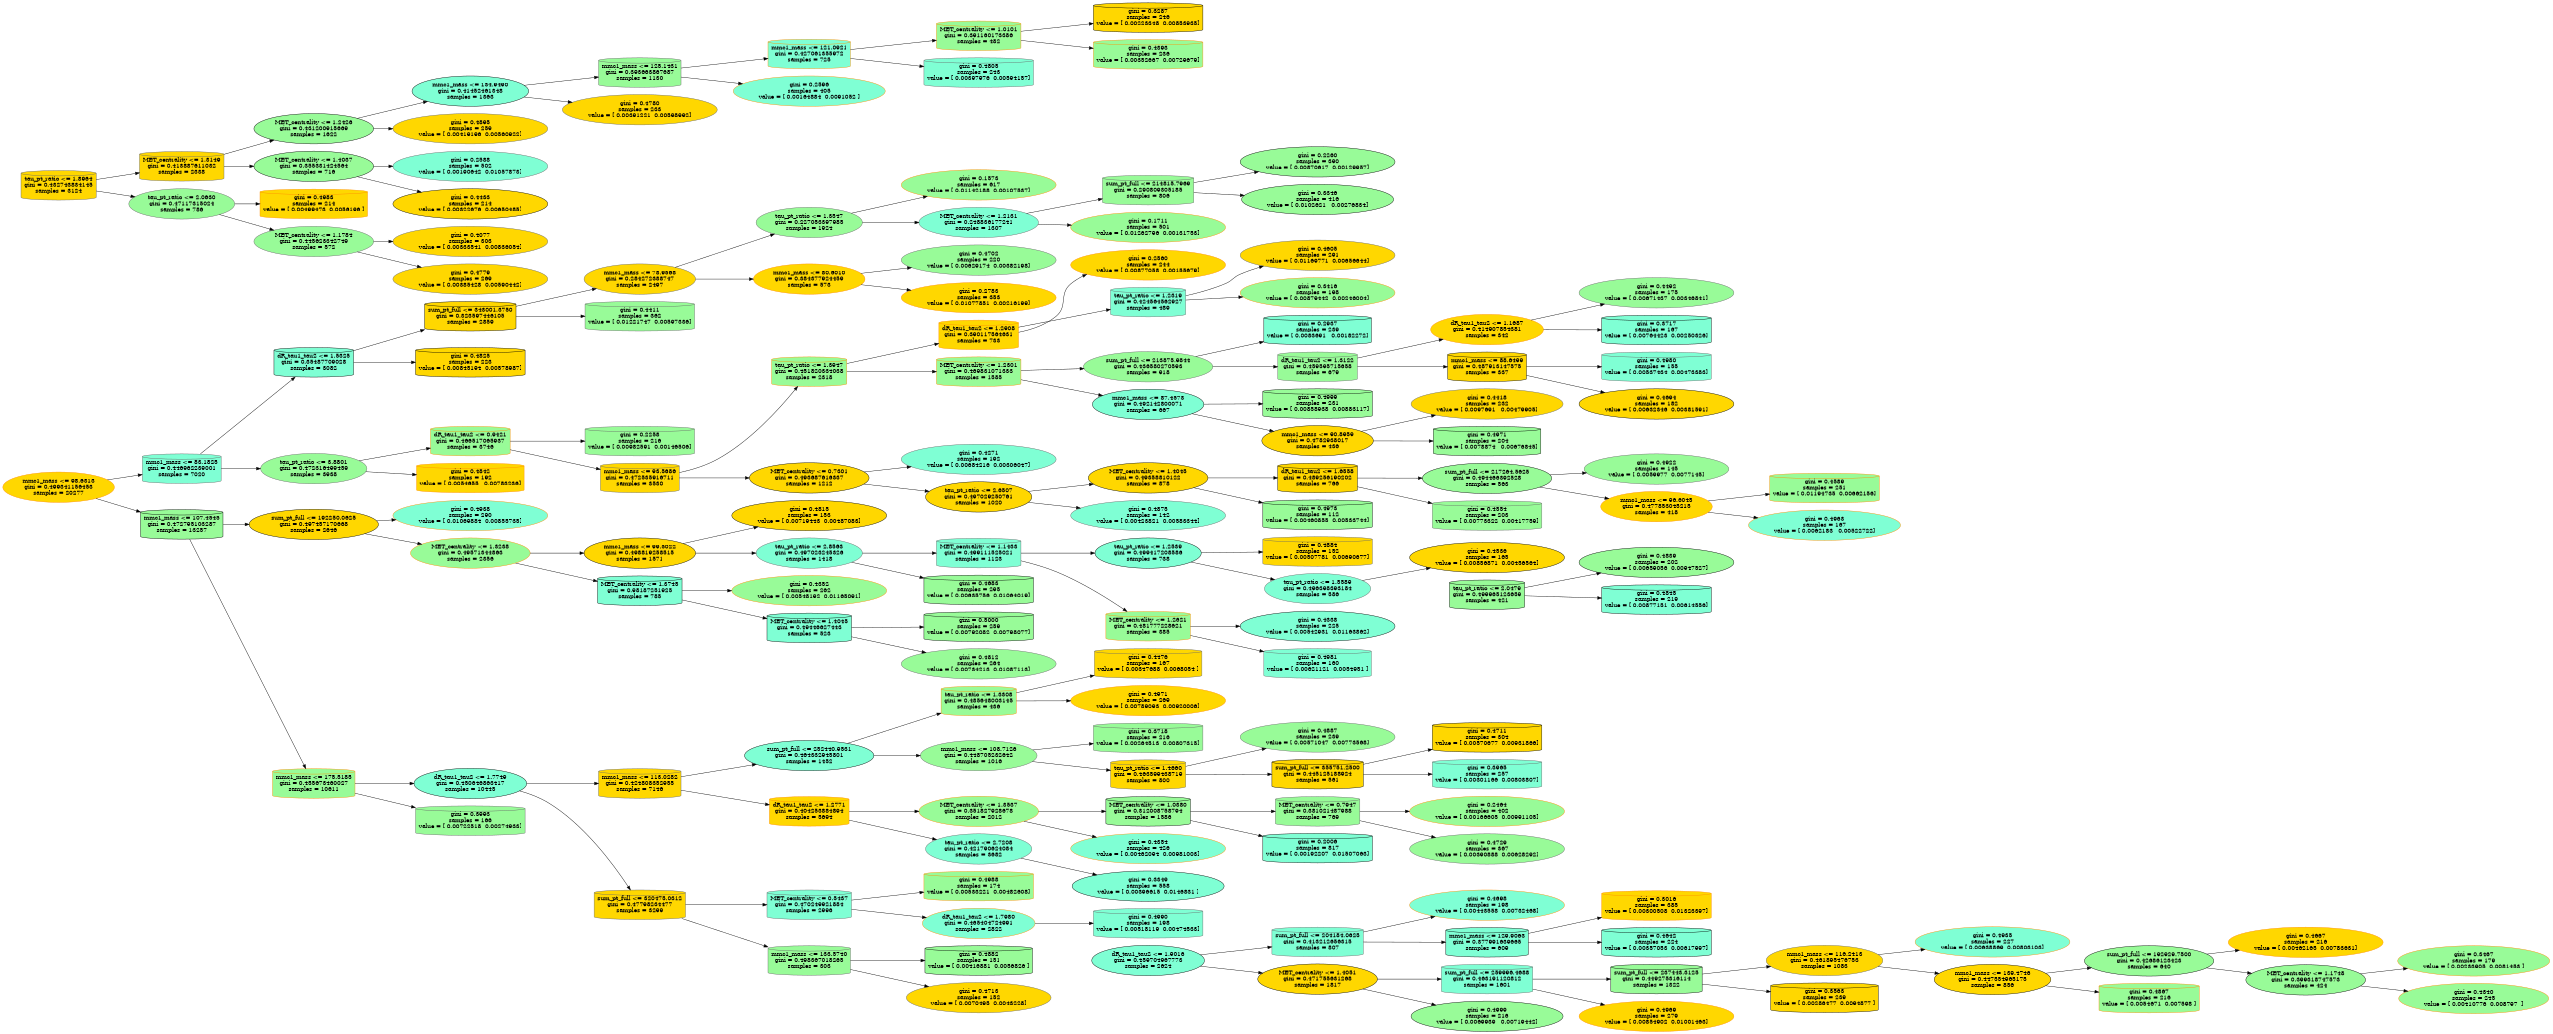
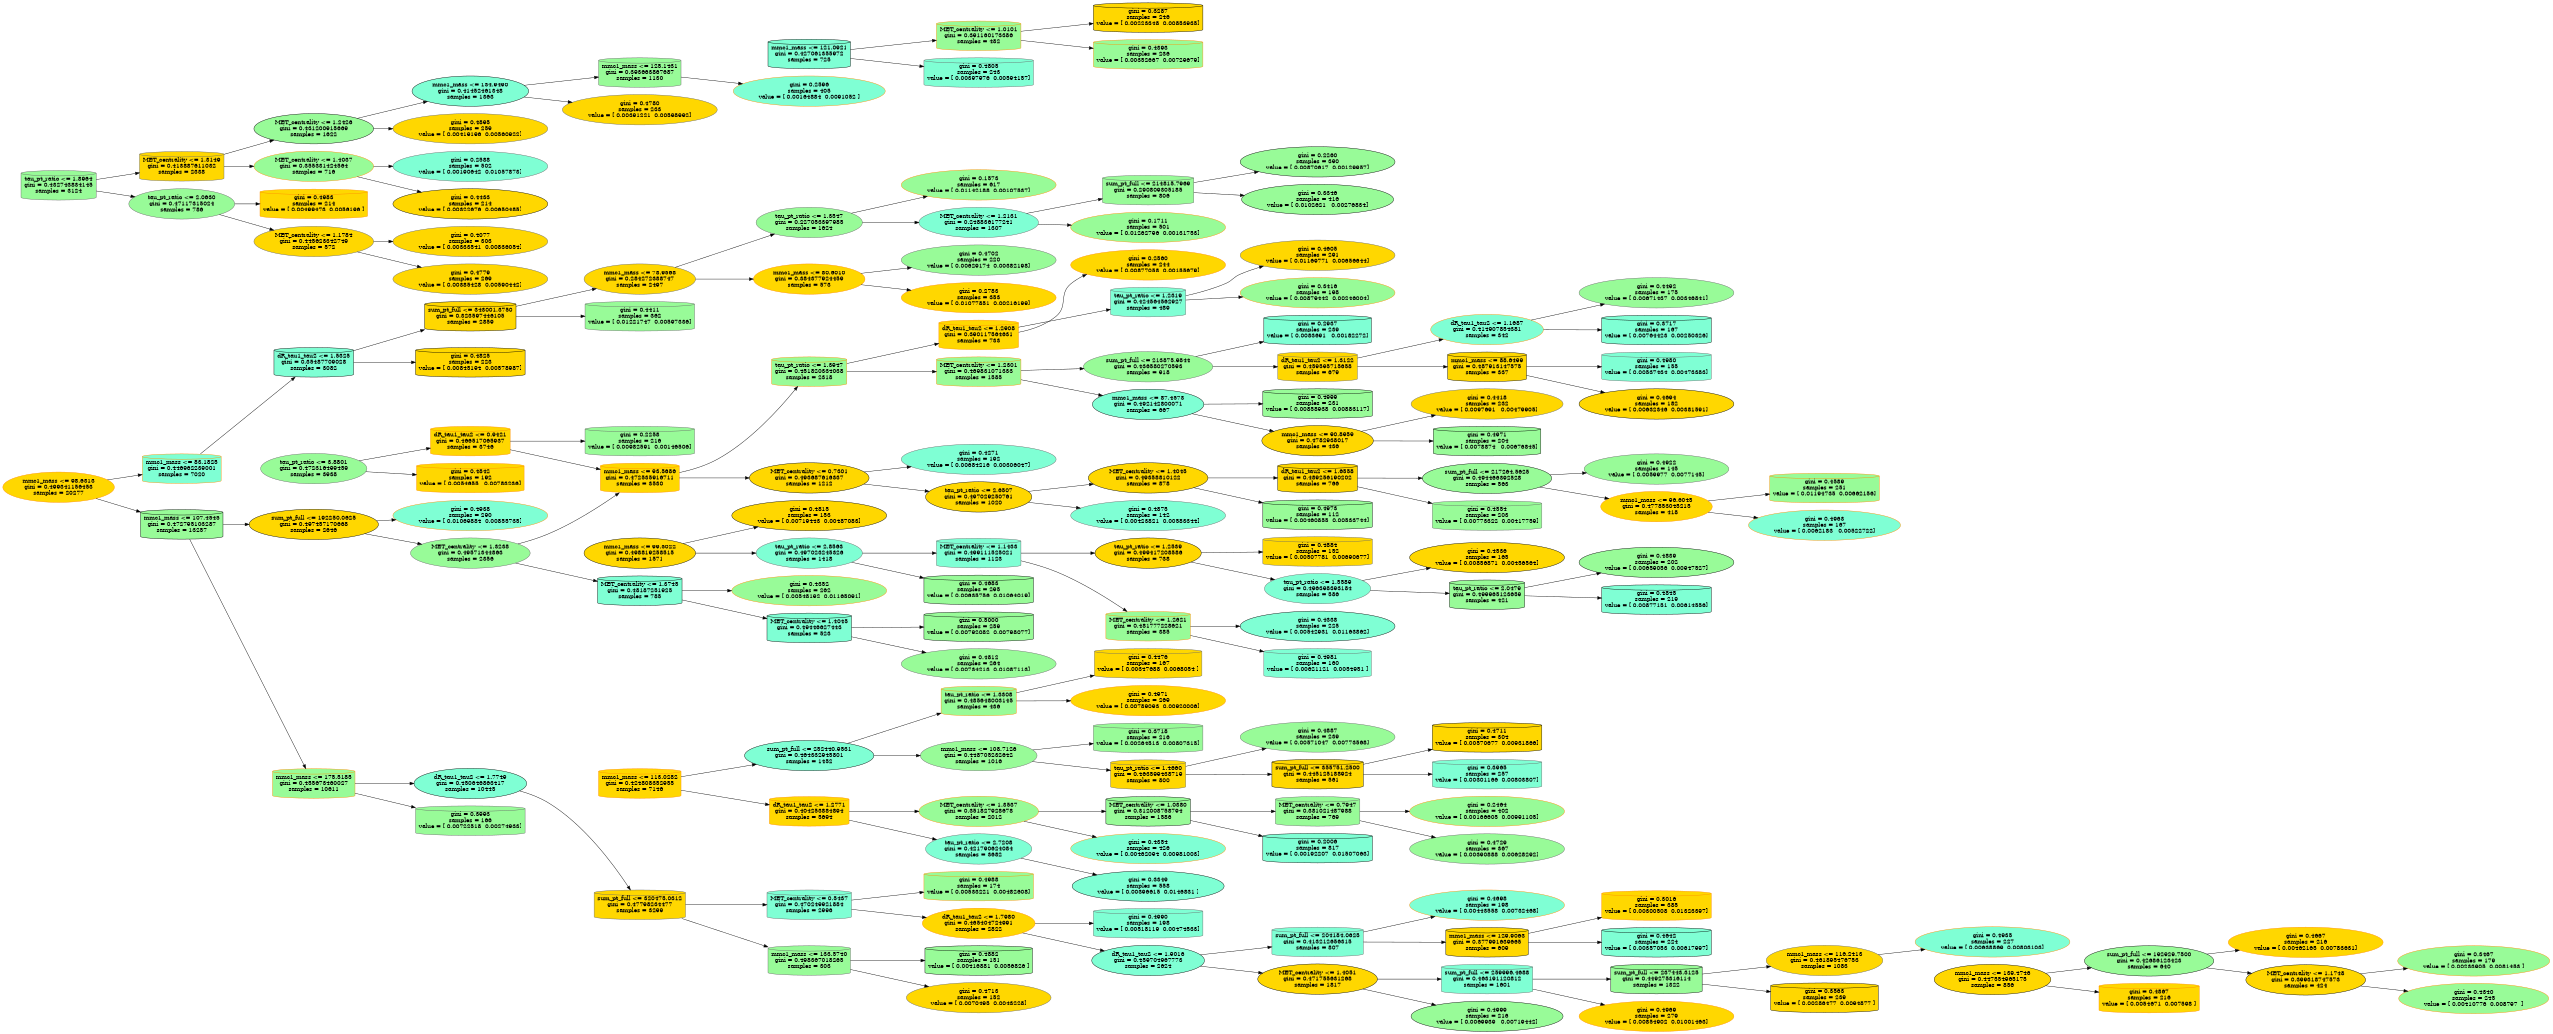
node "mmc1_mass <= 121.0921 gini = 0.427061355972 samples = 725": color darkorange -> black
edge "mmc1_mass <= 125.1431 gini = 0.393663867687 samples = 1130" -> "mmc1_mass <= 121.0921 gini = 0.427061355972 samples = 725": removed
node "MET_centrality <= 1.4037 gini = 0.355331424564 samples = 716": color black -> darkorange
node "tau_pt_ratio <= 1.8964 gini = 0.432743834145 samples = 3124": fillcolor gold -> palegreen
node "tau_pt_ratio <= 1.3547 gini = 0.227053397985 samples = 1924": label "tau_pt_ratio <= 1.3547 gini = 0.227053397985 samples = 1924" -> "tau_pt_ratio <= 1.3547 gini = 0.227053397985 samples = 1624"
node "MET_centrality <= 1.1784 gini = 0.445623342749 samples = 572": fillcolor palegreen -> gold
node "dR_tau1_tau2 <= 1.1687 gini = 0.414907854381 samples = 342": fillcolor gold -> aquamarine
node "dR_tau1_tau2 <= 1.3122 gini = 0.459595715658 samples = 679": fillcolor palegreen -> gold
node "dR_tau1_tau2 <= 0.9421 gini = 0.466517065937 samples = 3746": fillcolor palegreen -> gold
node "mmc1_mass <= 83.1825 gini = 0.446962239001 samples = 7020": color gray40 -> darkorange
edge "mmc1_mass <= 83.1825 gini = 0.446962239001 samples = 7020" -> "tau_pt_ratio <= 3.8801 gini = 0.472316499459 samples = 3938": removed
node "mmc1_mass <= 93.5686 gini = 0.472535916711 samples = 3530": color gray40 -> darkorange
node "MET_centrality <= 1.3238 gini = 0.49571344863 samples = 2356": color darkorange -> gray40
edge "MET_centrality <= 1.3238 gini = 0.49571344863 samples = 2356" -> "mmc1_mass <= 99.5022 gini = 0.498819258515 samples = 1571": now "MET_centrality <= 1.3238 gini = 0.49571344863 samples = 2356" -> "mmc1_mass <= 93.5686 gini = 0.472535916711 samples = 3530"
node "tau_pt_ratio <= 1.2539 gini = 0.499417208586 samples = 738": fillcolor aquamarine -> gold
node "MET_centrality <= 1.3745 gini = 0.98187251925 samples = 785": label "MET_centrality <= 1.3745 gini = 0.98187251925 samples = 785" -> "MET_centrality <= 1.3745 gini = 0.48187251925 samples = 785"
edge "tau_pt_ratio <= 1.5589 gini = 0.496398393184 samples = 586" -> "tau_pt_ratio <= 2.0479 gini = 0.499965123659 samples = 421": added
edge "dR_tau1_tau2 <= 1.7749 gini = 0.450646863417 samples = 10445" -> "mmc1_mass <= 113.0282 gini = 0.424808352955 samples = 7146": removed
node "mmc1_mass <= 113.0282 gini = 0.424808352955 samples = 7146": color gray40 -> darkorange
node "dR_tau1_tau2 <= 1.7980 gini = 0.465404724991 samples = 2822": fillcolor aquamarine -> gold
edge "dR_tau1_tau2 <= 1.7980 gini = 0.465404724991 samples = 2822" -> "dR_tau1_tau2 <= 1.9016 gini = 0.459704967773 samples = 2624": added
node "mmc1_mass <= 129.9063 gini = 0.377991639665 samples = 609": fillcolor aquamarine -> gold
edge "mmc1_mass <= 116.2413 gini = 0.461895476753 samples = 1083" -> "mmc1_mass <= 139.4746 gini = 0.447554965175 samples = 856": removed
node "MET_centrality <= 1.1748 gini = 0.399318747573 samples = 424": fillcolor palegreen -> gold
node "gini = 0.4867 samples = 216 value = [ 0.0054671  0.007598 ]": fillcolor palegreen -> gold
